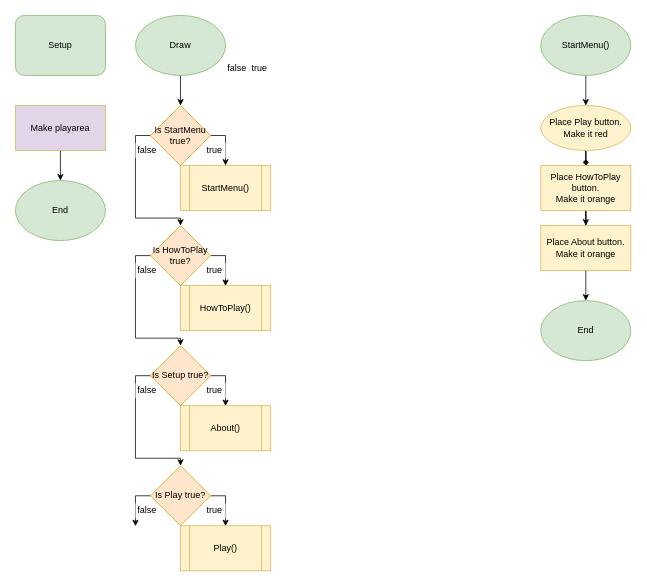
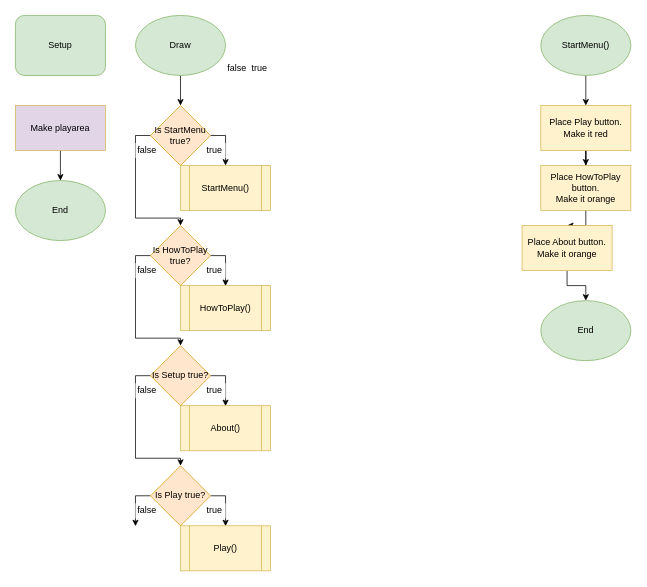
node "Place Play button. Make it red": shape ellipse -> rectangle
edge "Place Play button. Make it red" -> "Place HowToPlay button. Make it orange": arrowhead diamond -> classic
node "Place About button. Make it orange": moved (585, 248) -> (567, 248)
